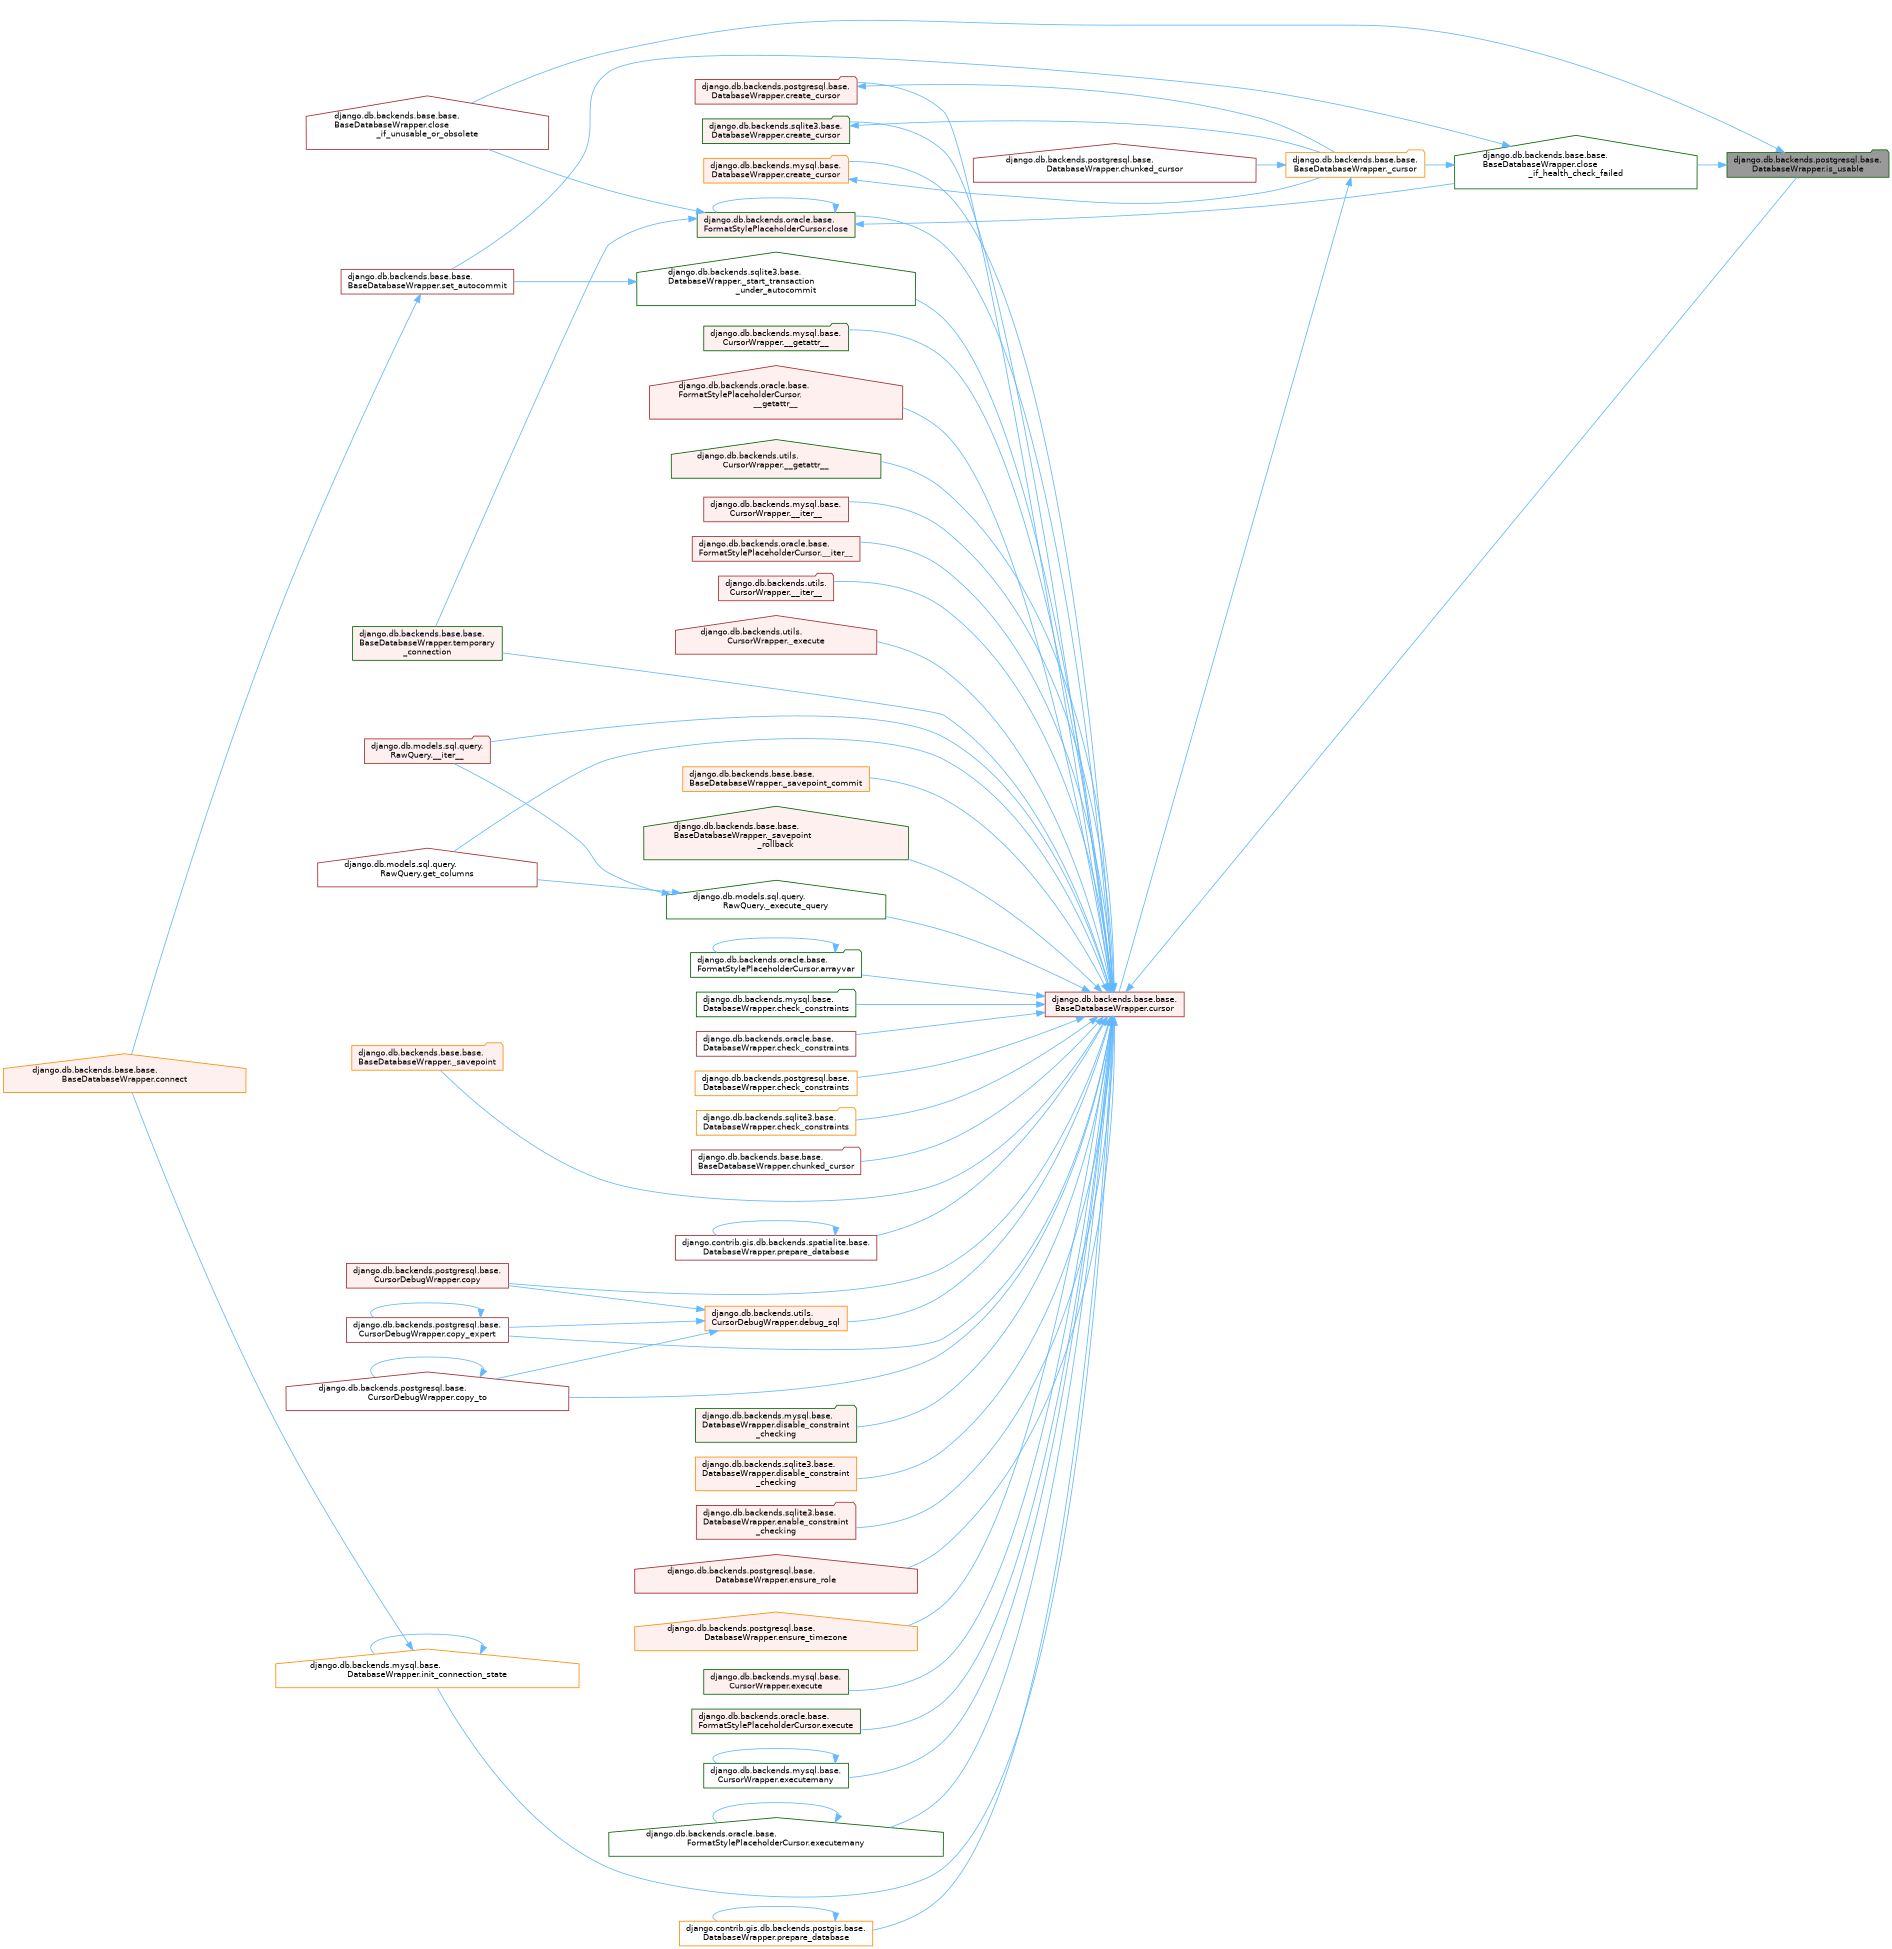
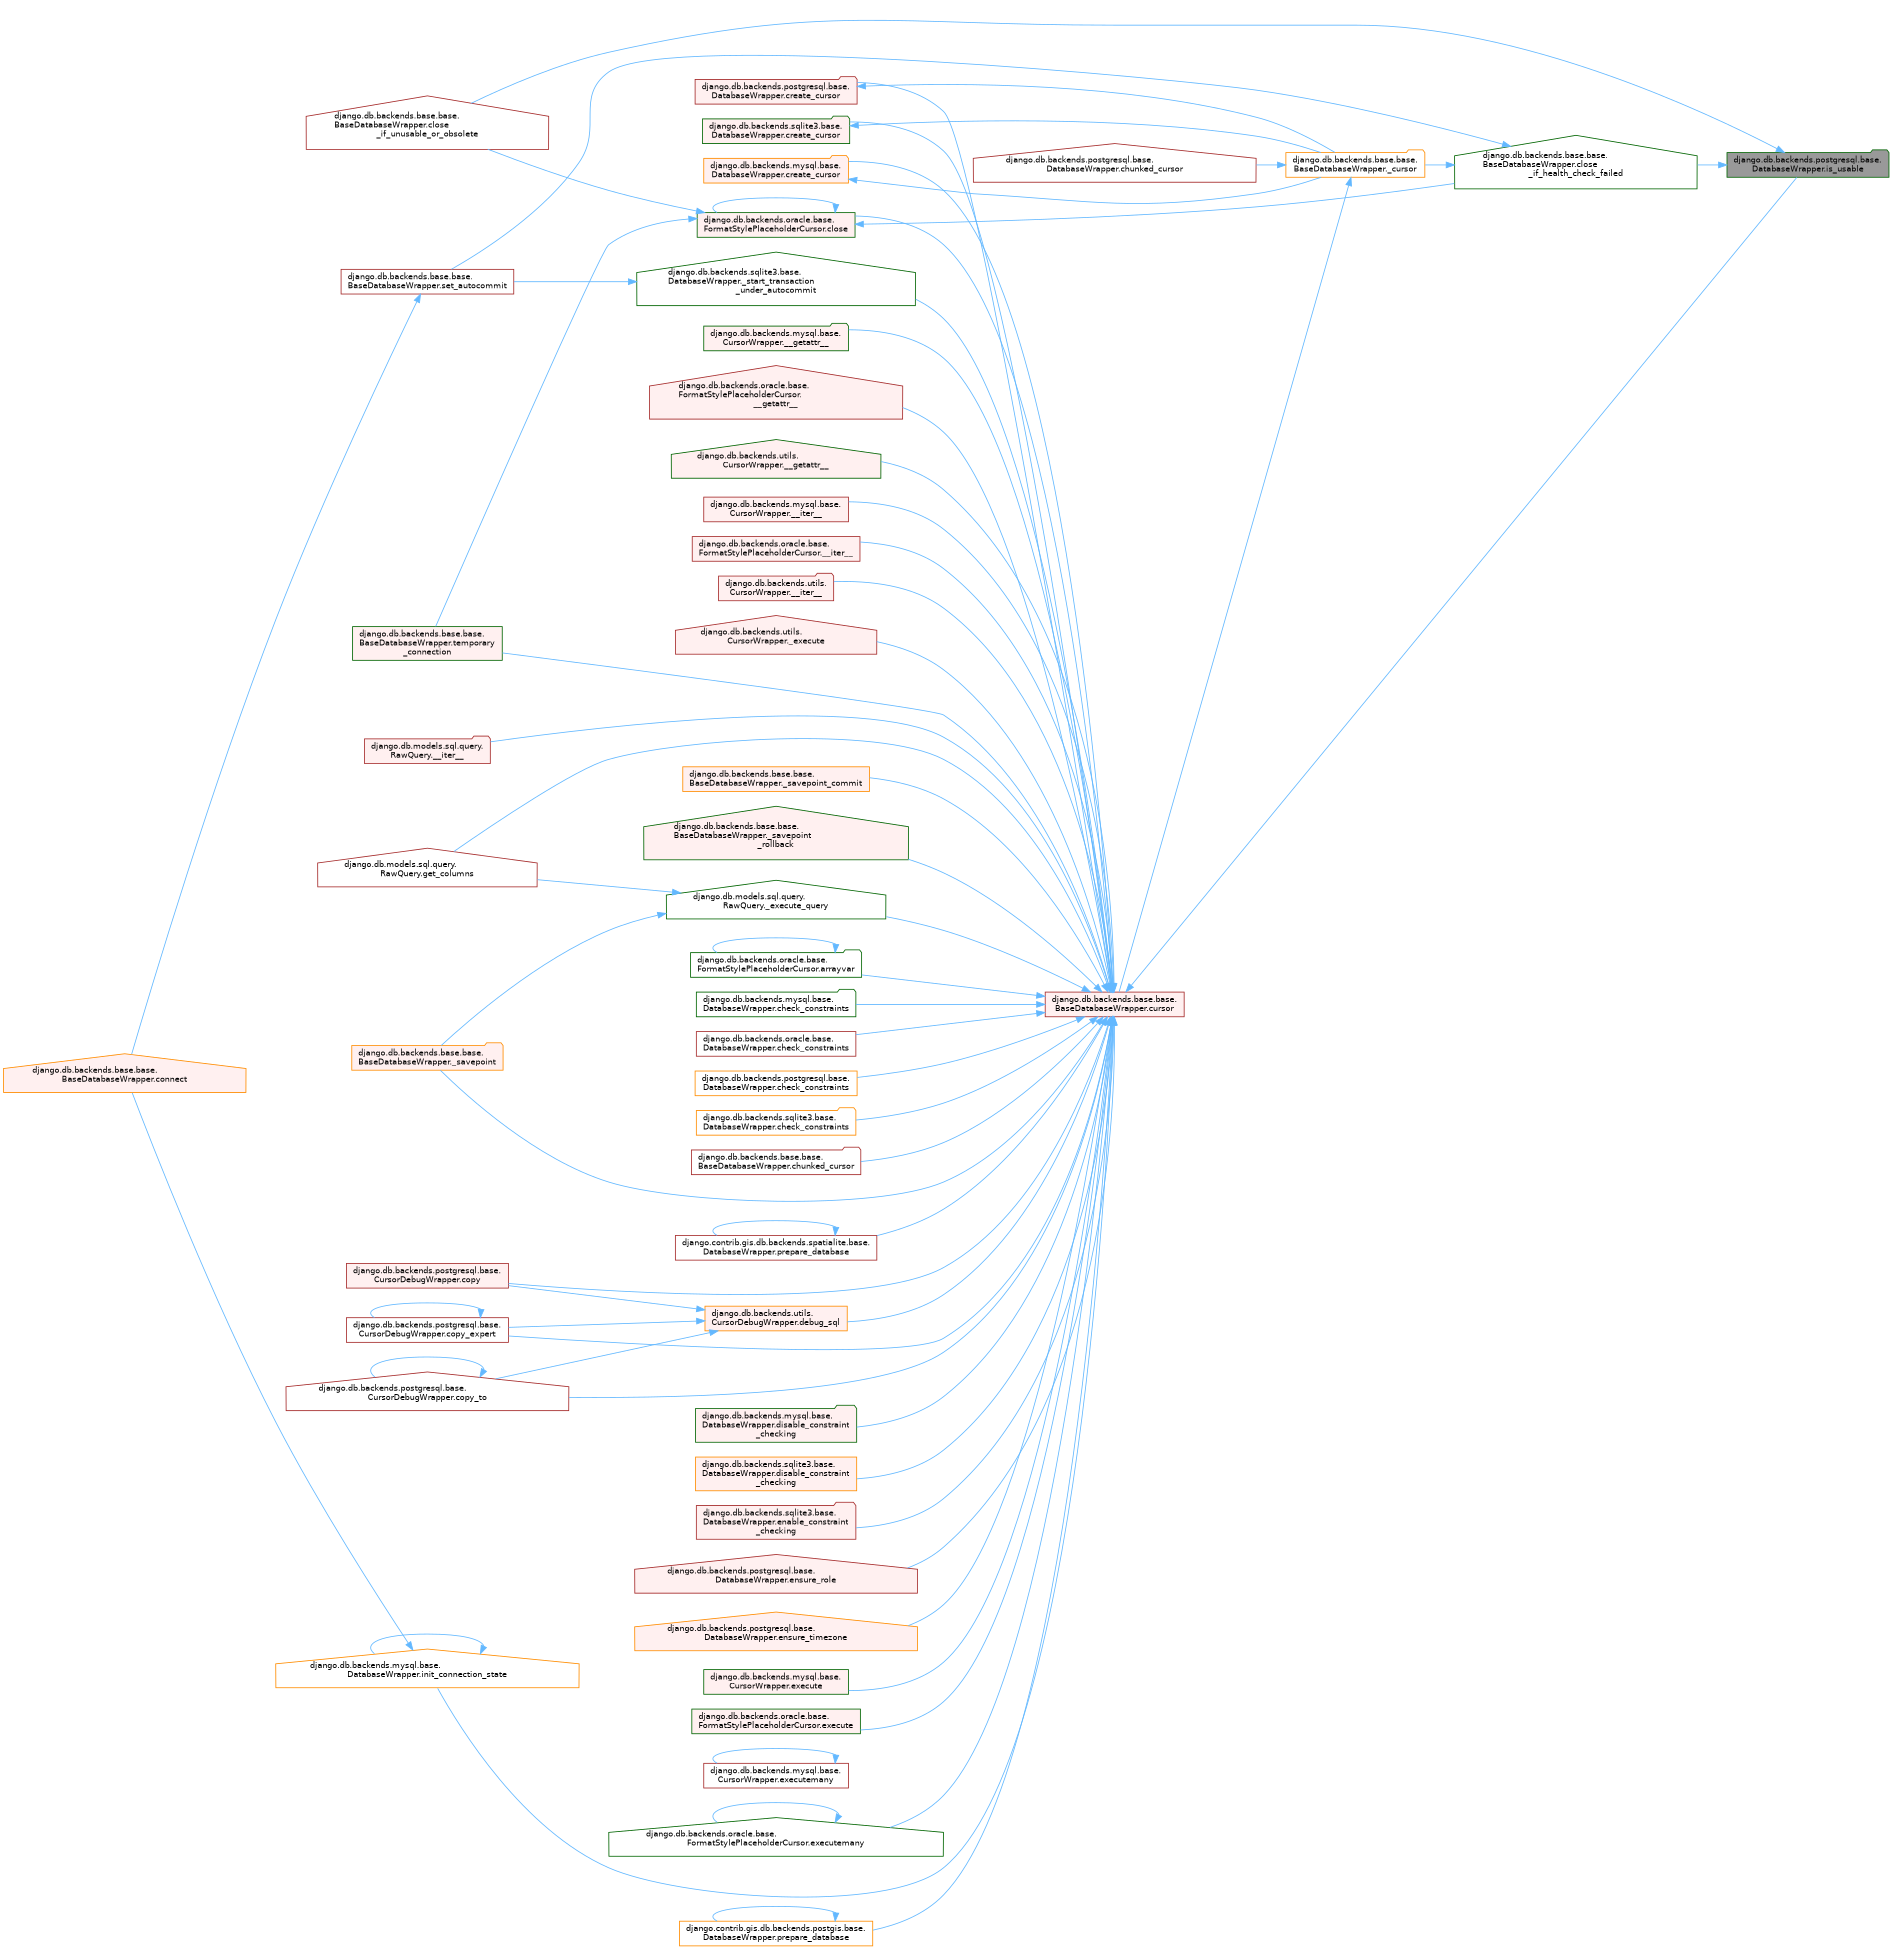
edge "django.db.models.sql.query. RawQuery.__iter__" -> "django.db.models.sql.query. RawQuery._execute_query": now "django.db.backends.base.base. BaseDatabaseWrapper._savepoint" -> "django.db.models.sql.query. RawQuery._execute_query"
edge "django.db.backends.mysql.base. CursorWrapper.executemany" -> "django.db.backends.base.base. BaseDatabaseWrapper.cursor": removed
node "django.db.backends.mysql.base. CursorWrapper.executemany": color darkgreen -> brown
